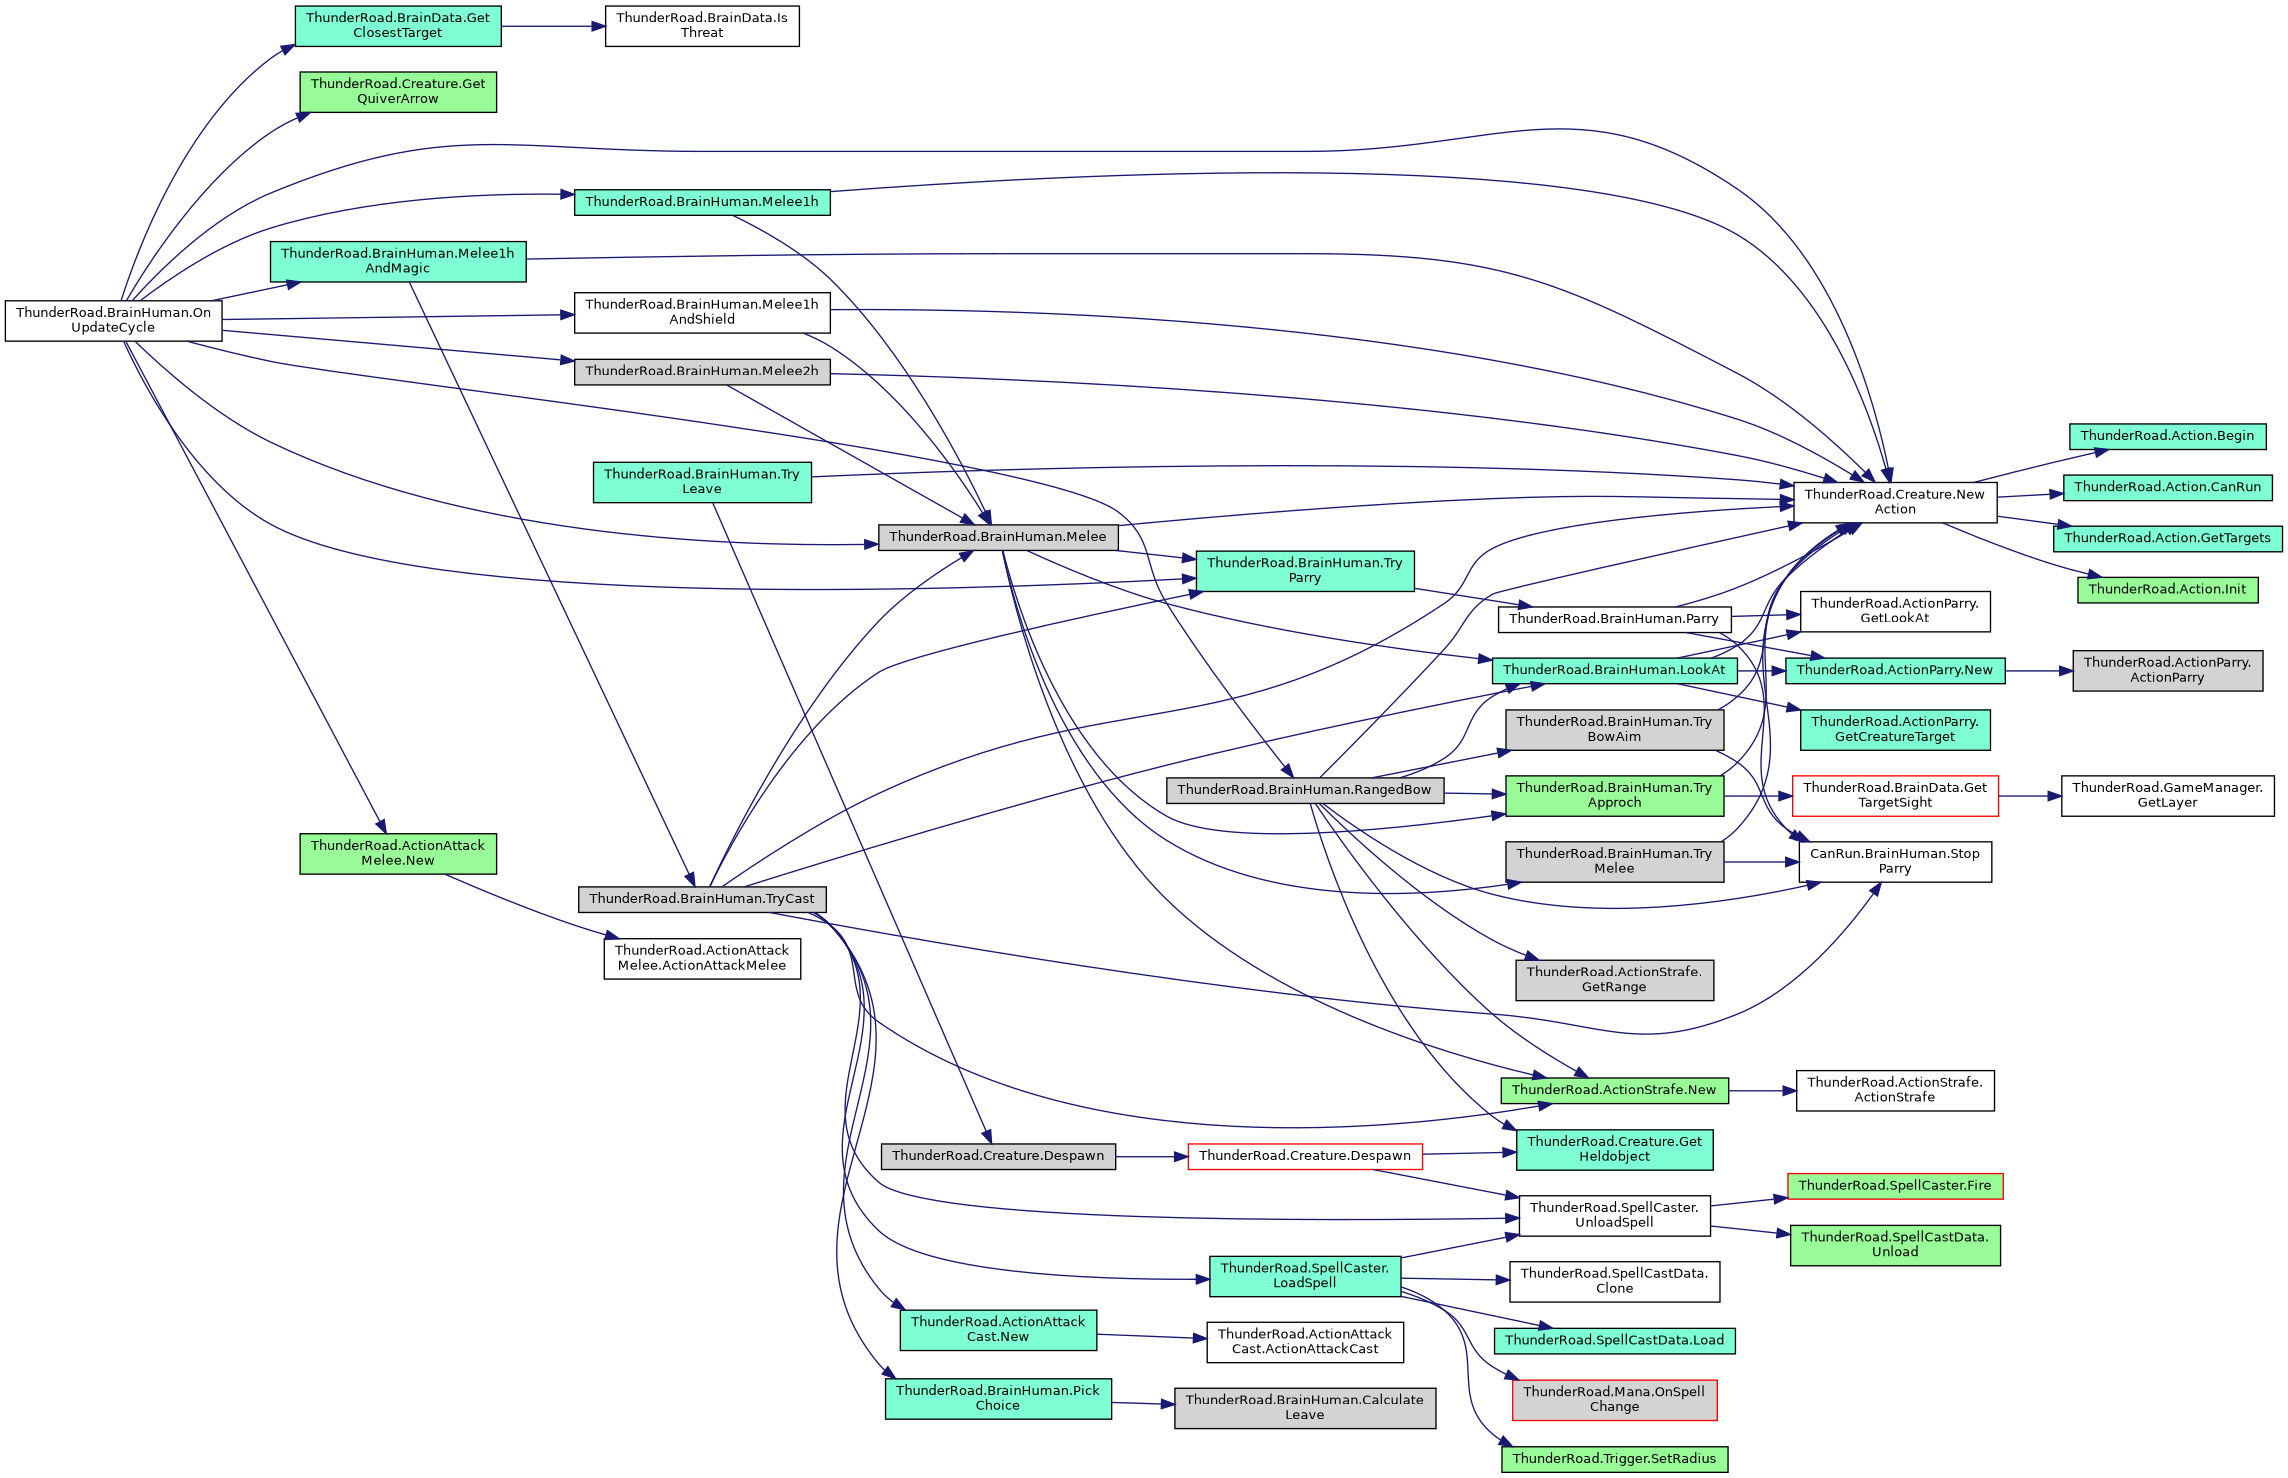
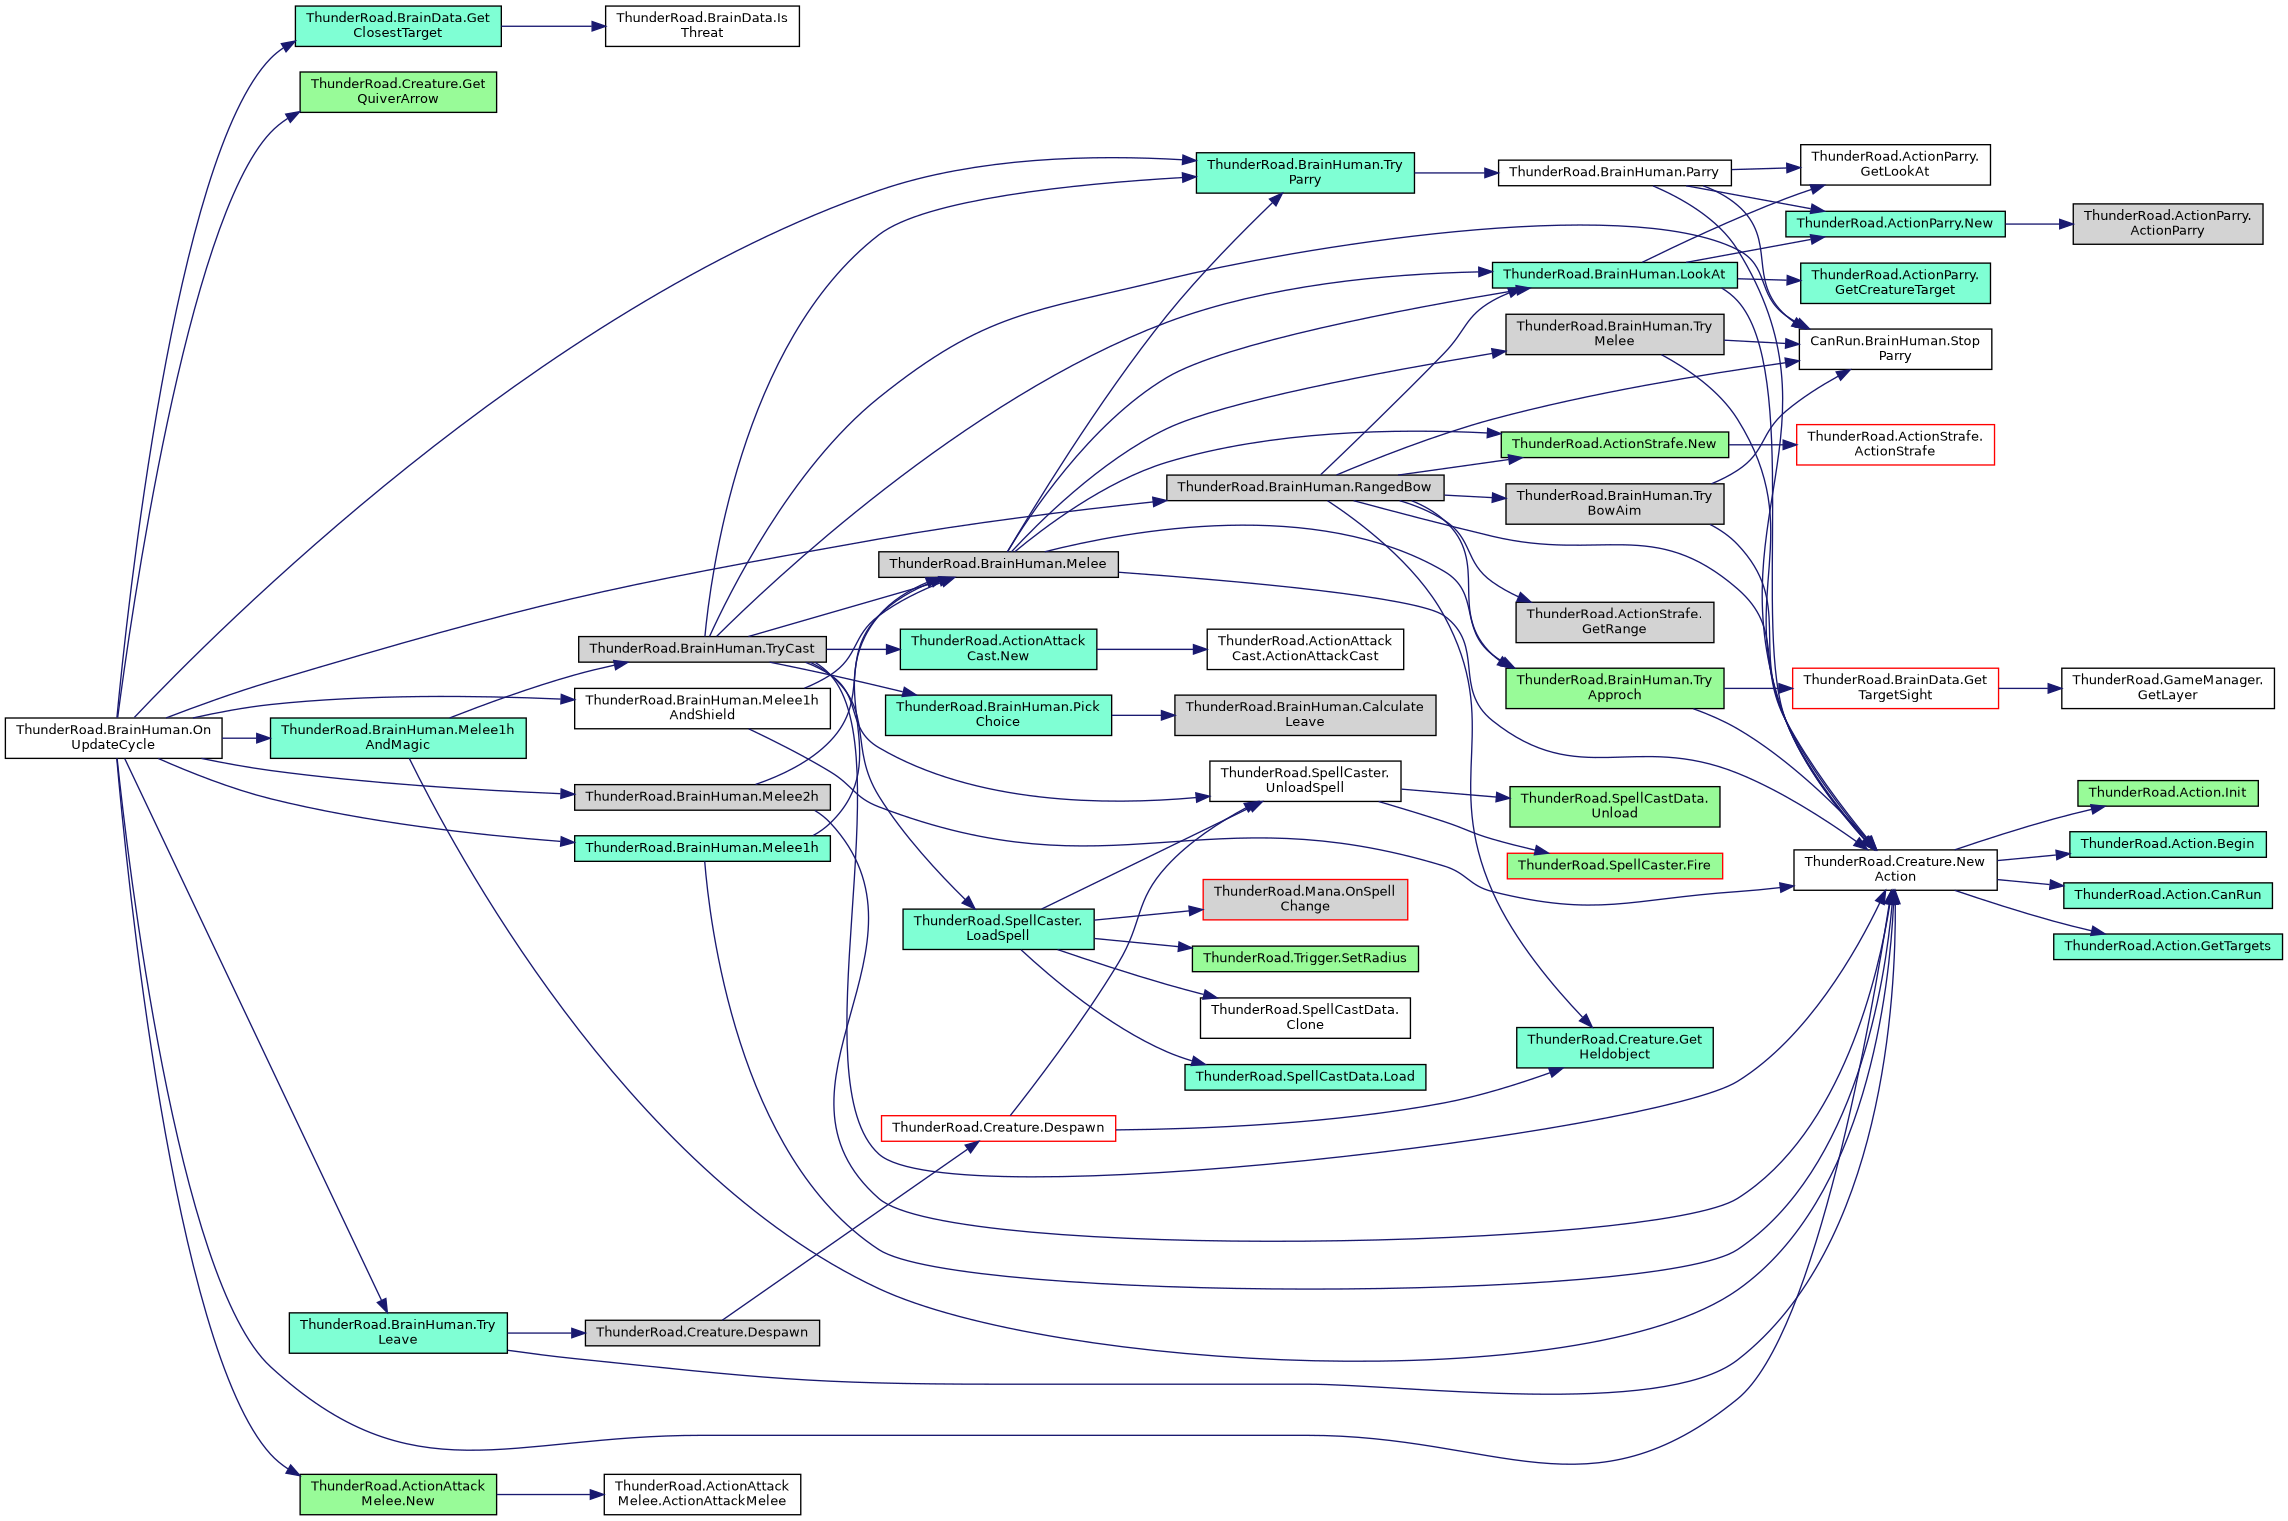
edge "ThunderRoad.BrainHuman.On UpdateCycle" -> "ThunderRoad.BrainHuman.Melee": now "ThunderRoad.BrainHuman.On UpdateCycle" -> "ThunderRoad.BrainHuman.Try Leave"
node "ThunderRoad.ActionStrafe. ActionStrafe": color black -> red
edge "ThunderRoad.BrainHuman.TryCast" -> "ThunderRoad.ActionStrafe.New": removed
